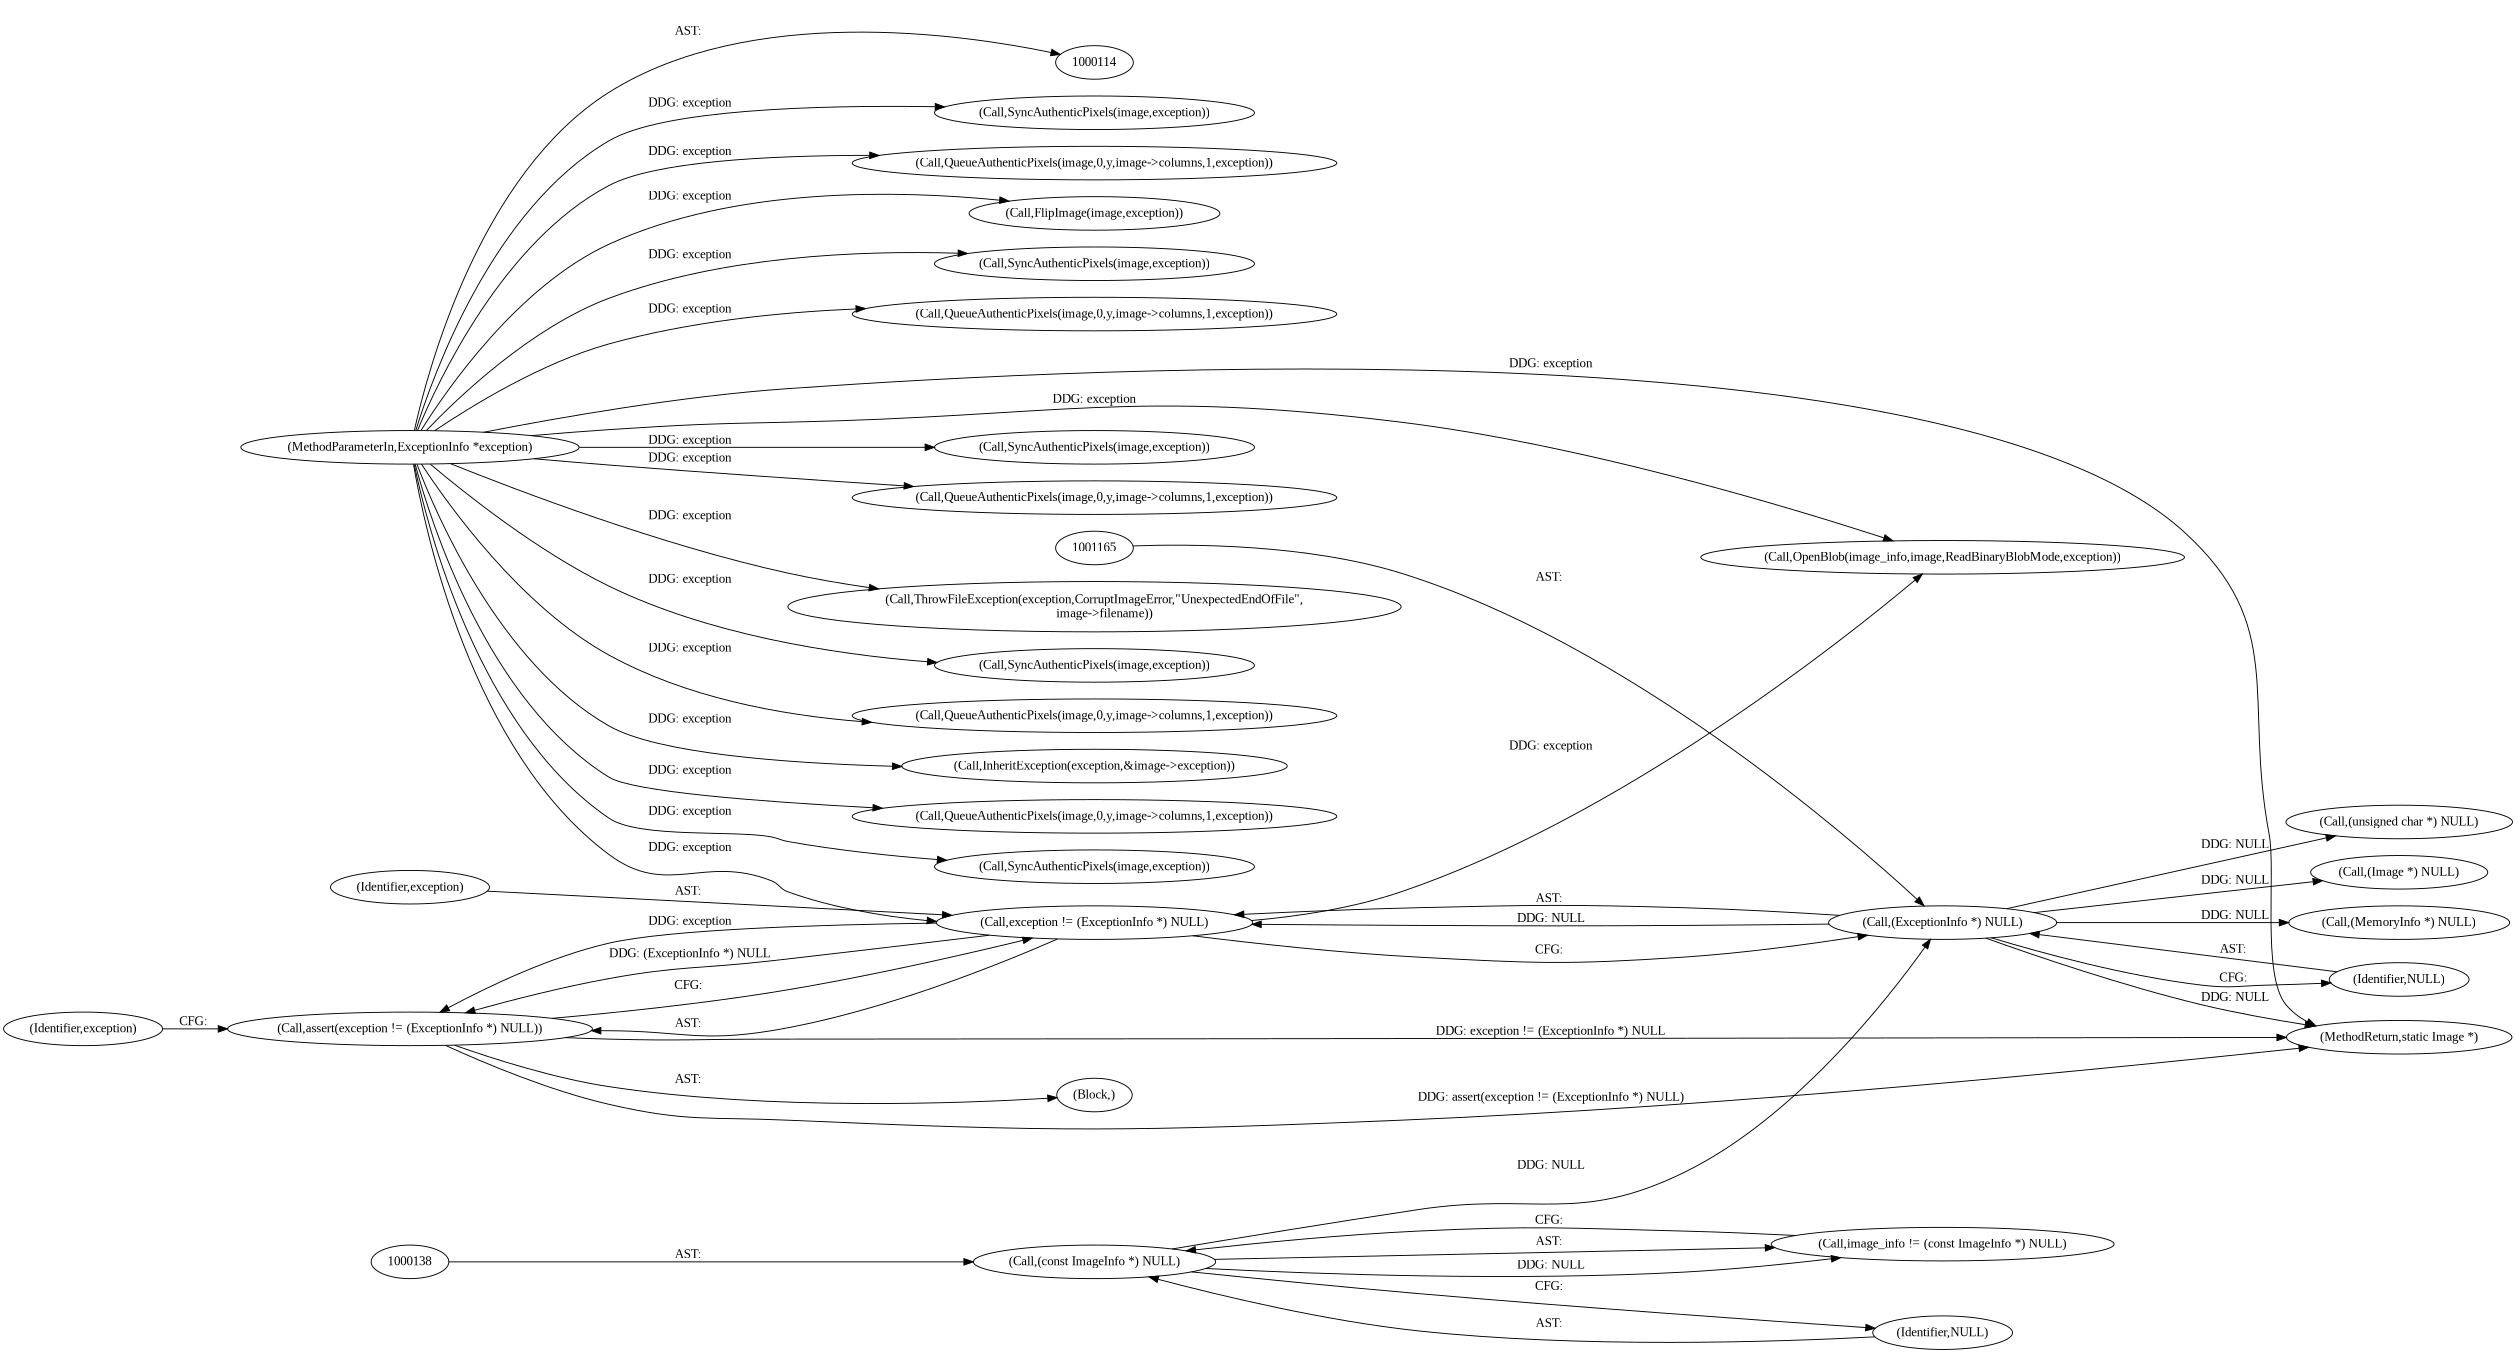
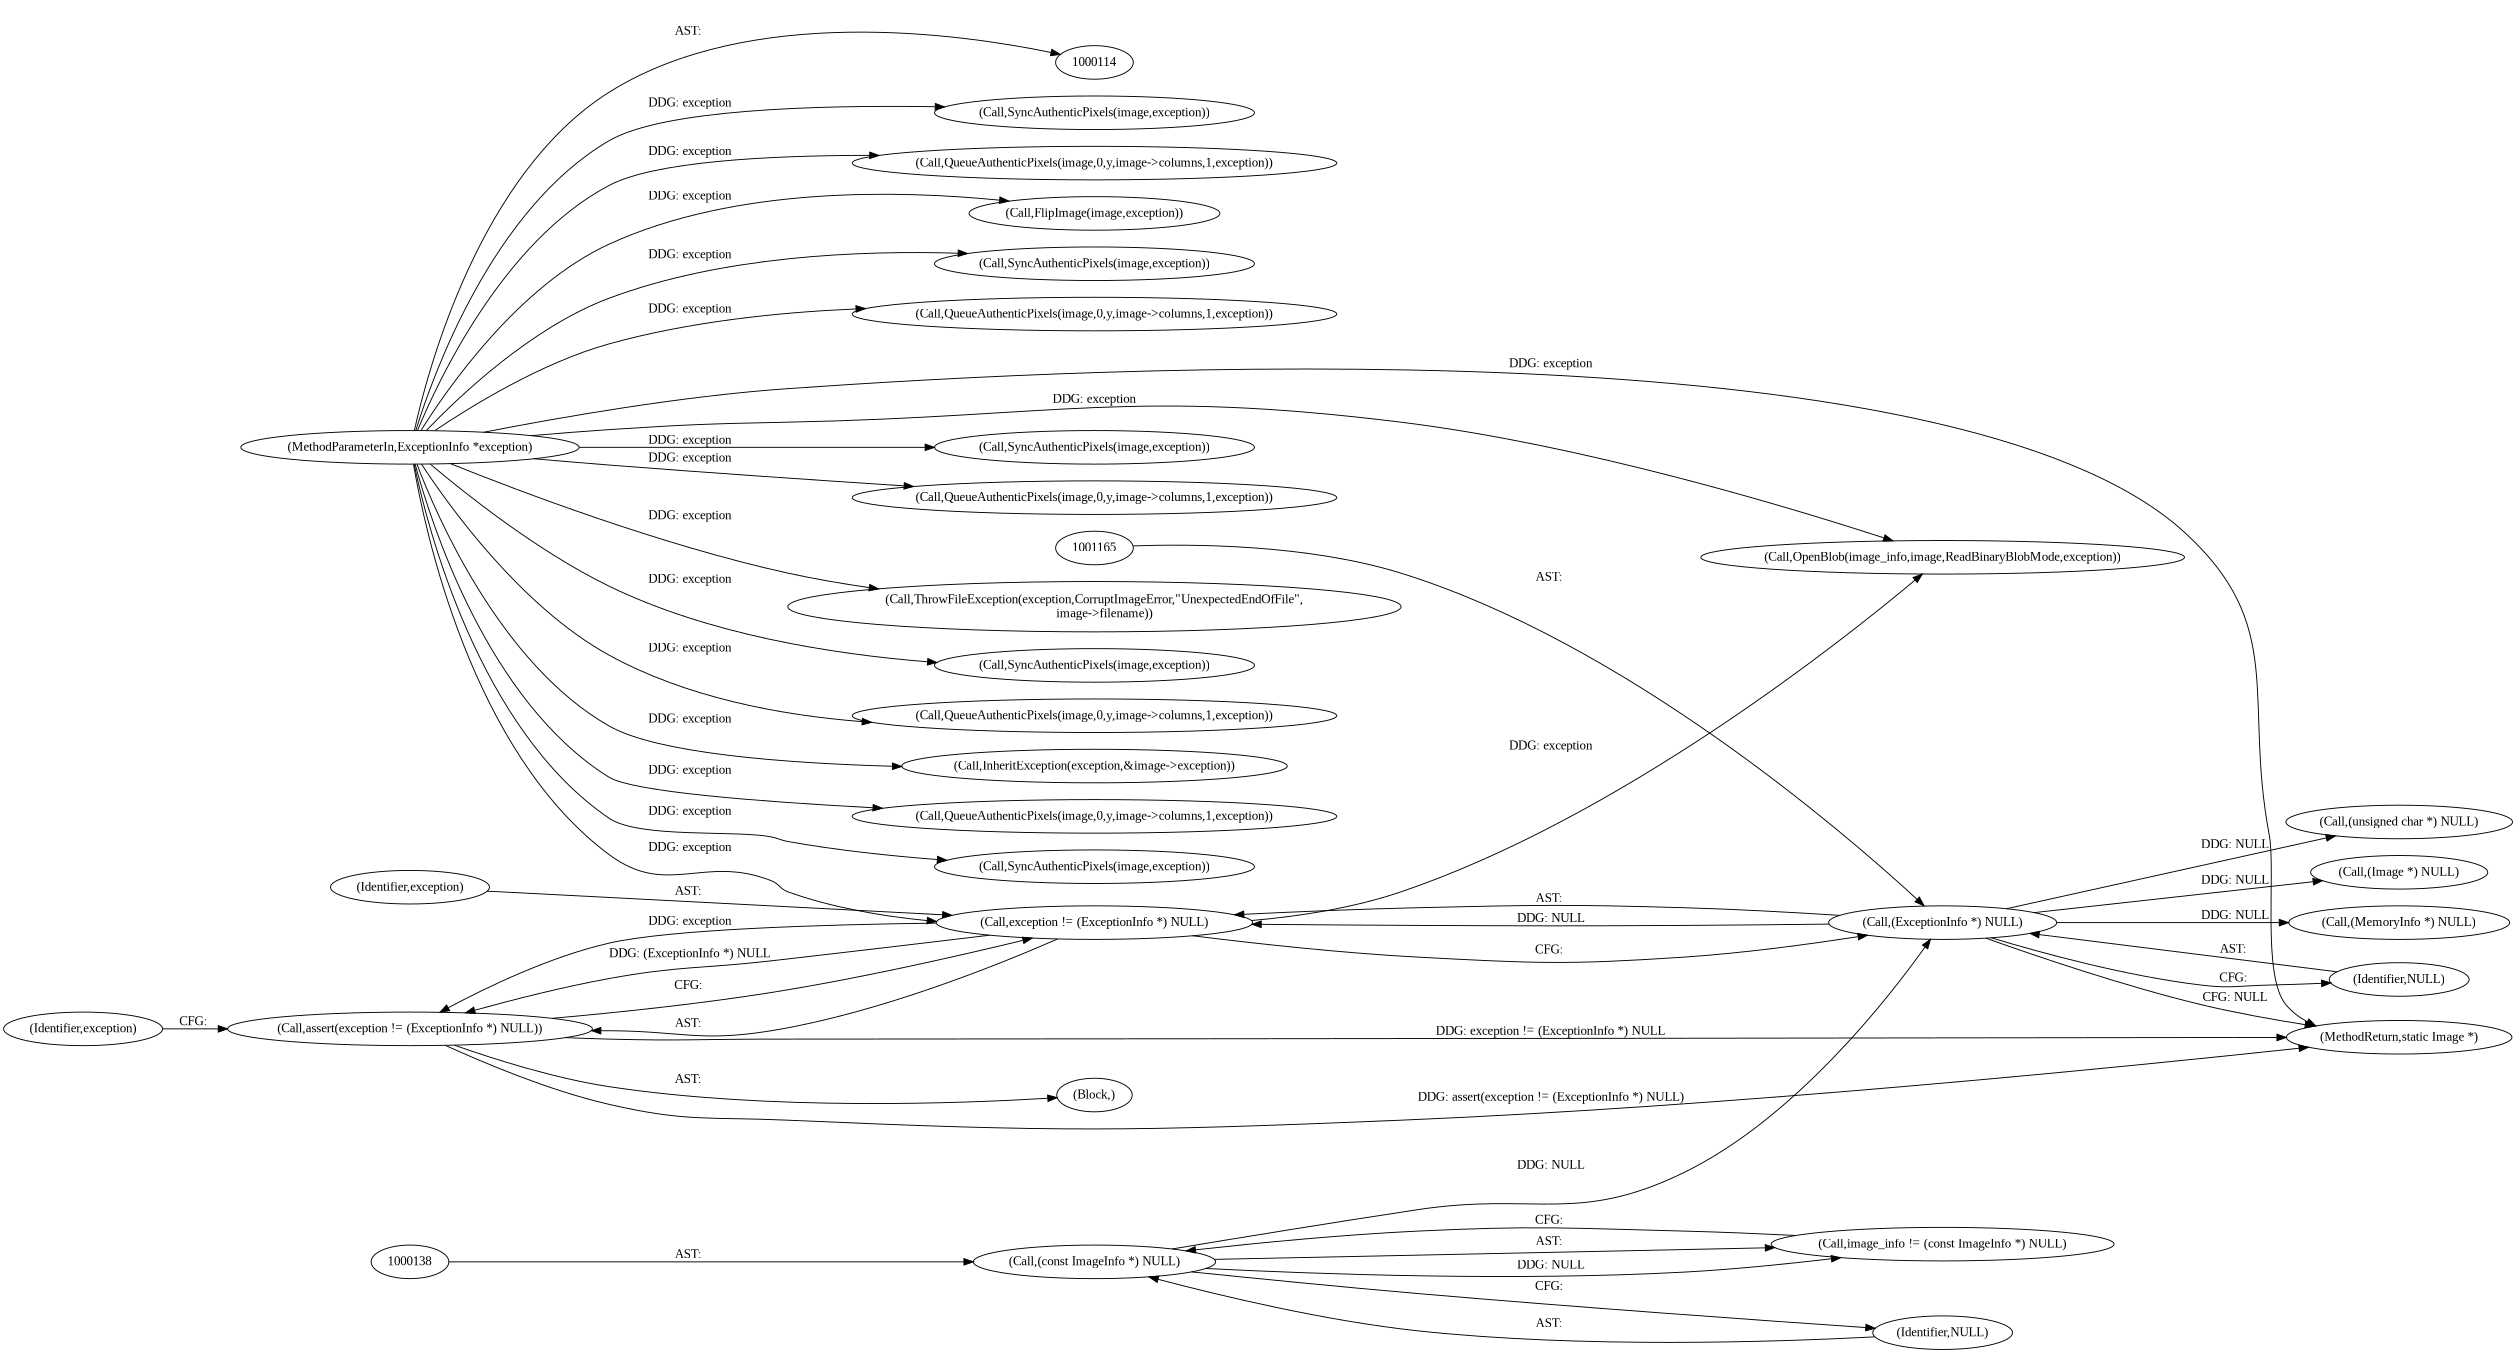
edge "(Call,(ExceptionInfo *) NULL)" -> "(MethodReturn,static Image *)": label "DDG: NULL" -> "CFG: NULL"
